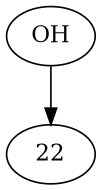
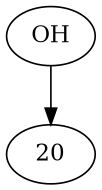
node "22": label "22" -> "20"
